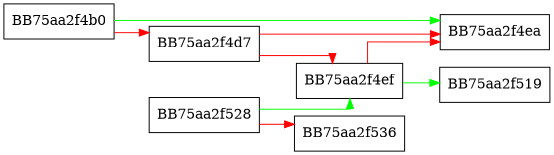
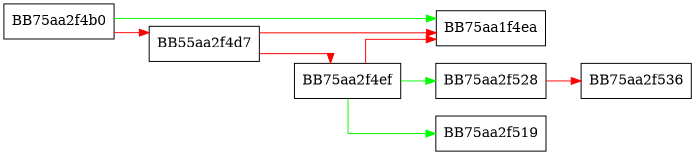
node "BB75aa2f4ea": label "BB75aa2f4ea" -> "BB75aa1f4ea"
node "BB75aa2f4d7": label "BB75aa2f4d7" -> "BB55aa2f4d7"
edge "BB75aa2f528" -> "BB75aa2f4ef": reversed
